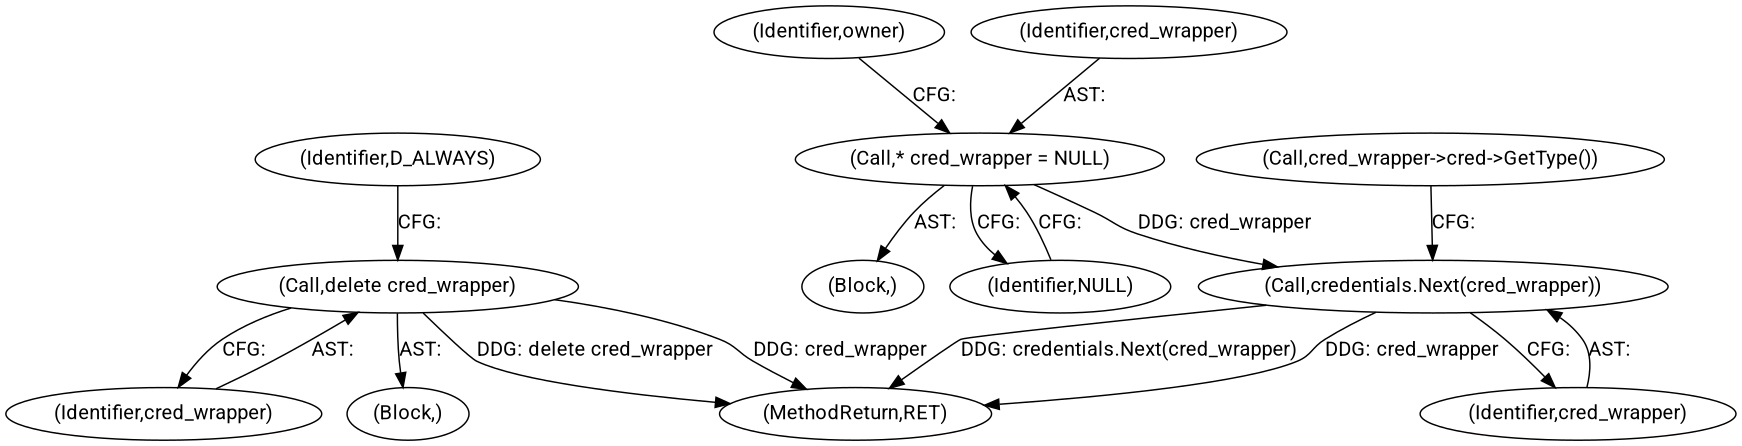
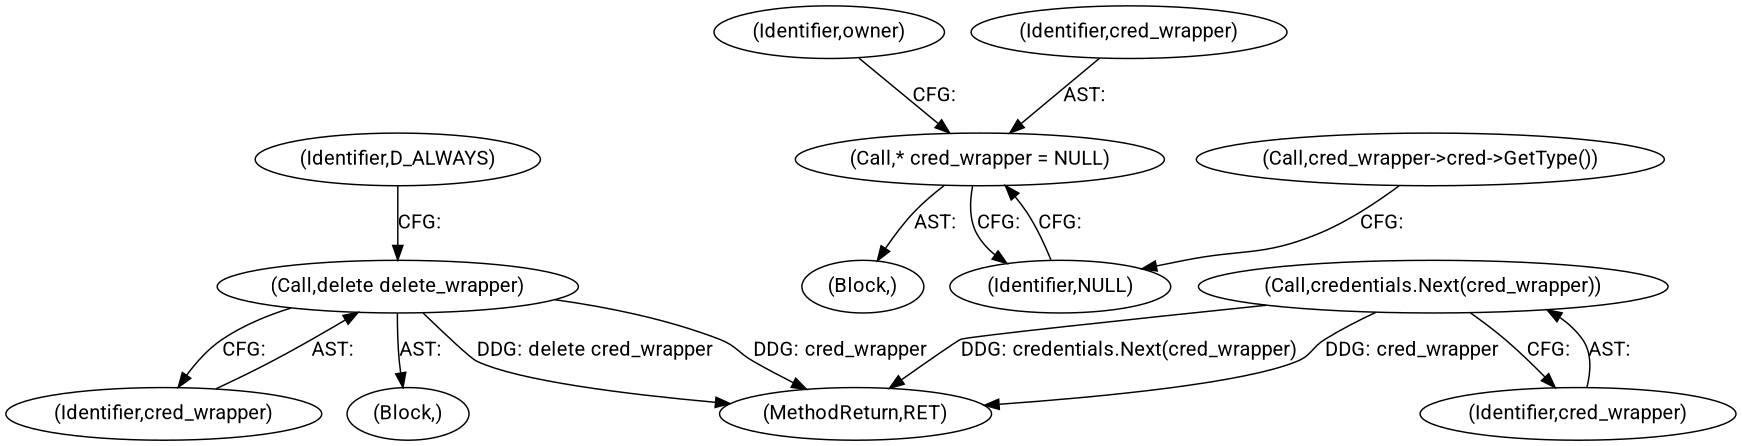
edge "(Call,cred_wrapper->cred->GetType())" -> "(Call,credentials.Next(cred_wrapper))": now "(Call,cred_wrapper->cred->GetType())" -> "(Identifier,NULL)"
edge "(Call,* cred_wrapper = NULL)" -> "(Call,credentials.Next(cred_wrapper))": removed, label "DDG: cred_wrapper"
node "(Call,delete cred_wrapper)": label "(Call,delete cred_wrapper)" -> "(Call,delete delete_wrapper)"
